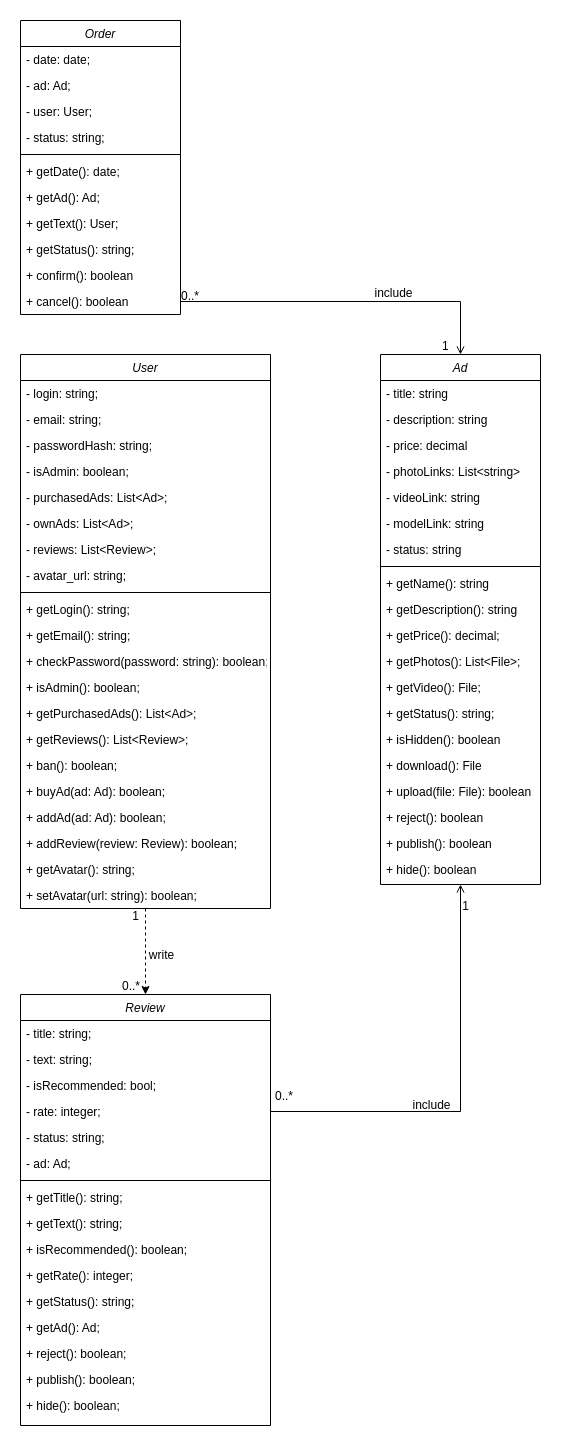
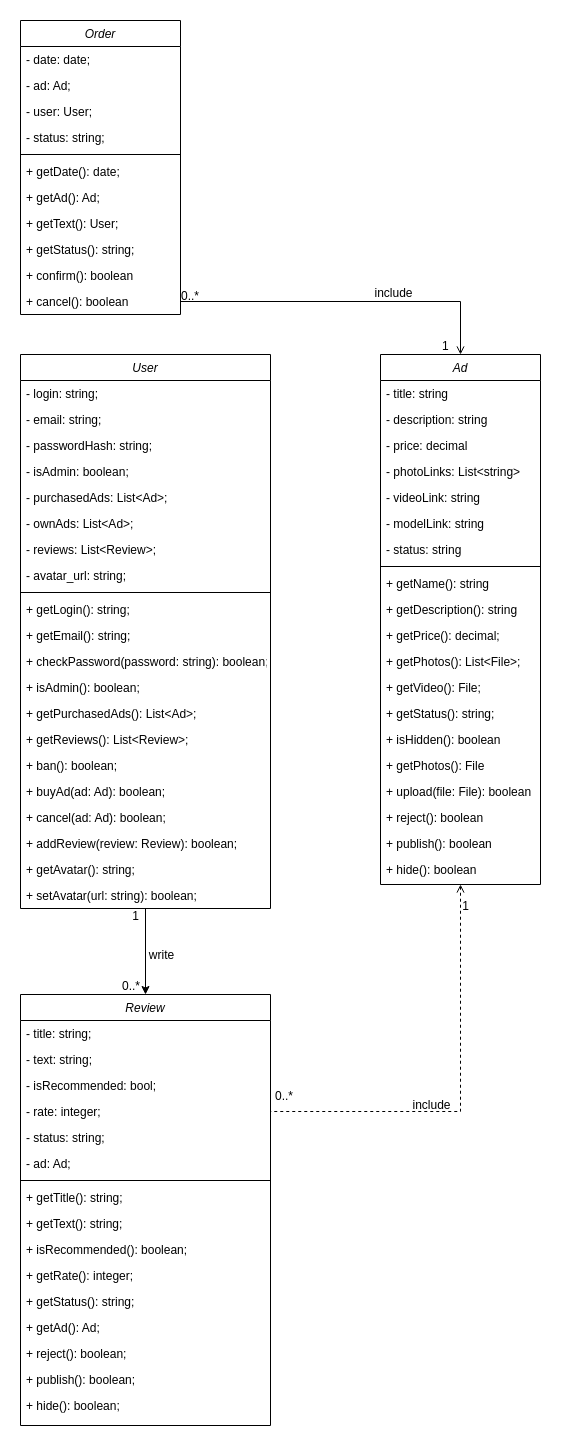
node "+ download(): File": label "+ download(): File" -> "+ getPhotos(): File"
node "+ addAd(ad: Ad): boolean;": label "+ addAd(ad: Ad): boolean;" -> "+ cancel(ad: Ad): boolean;"
edge "User" -> "Review": style dashed -> solid
edge "- rate: integer;" -> "Ad": style solid -> dashed
